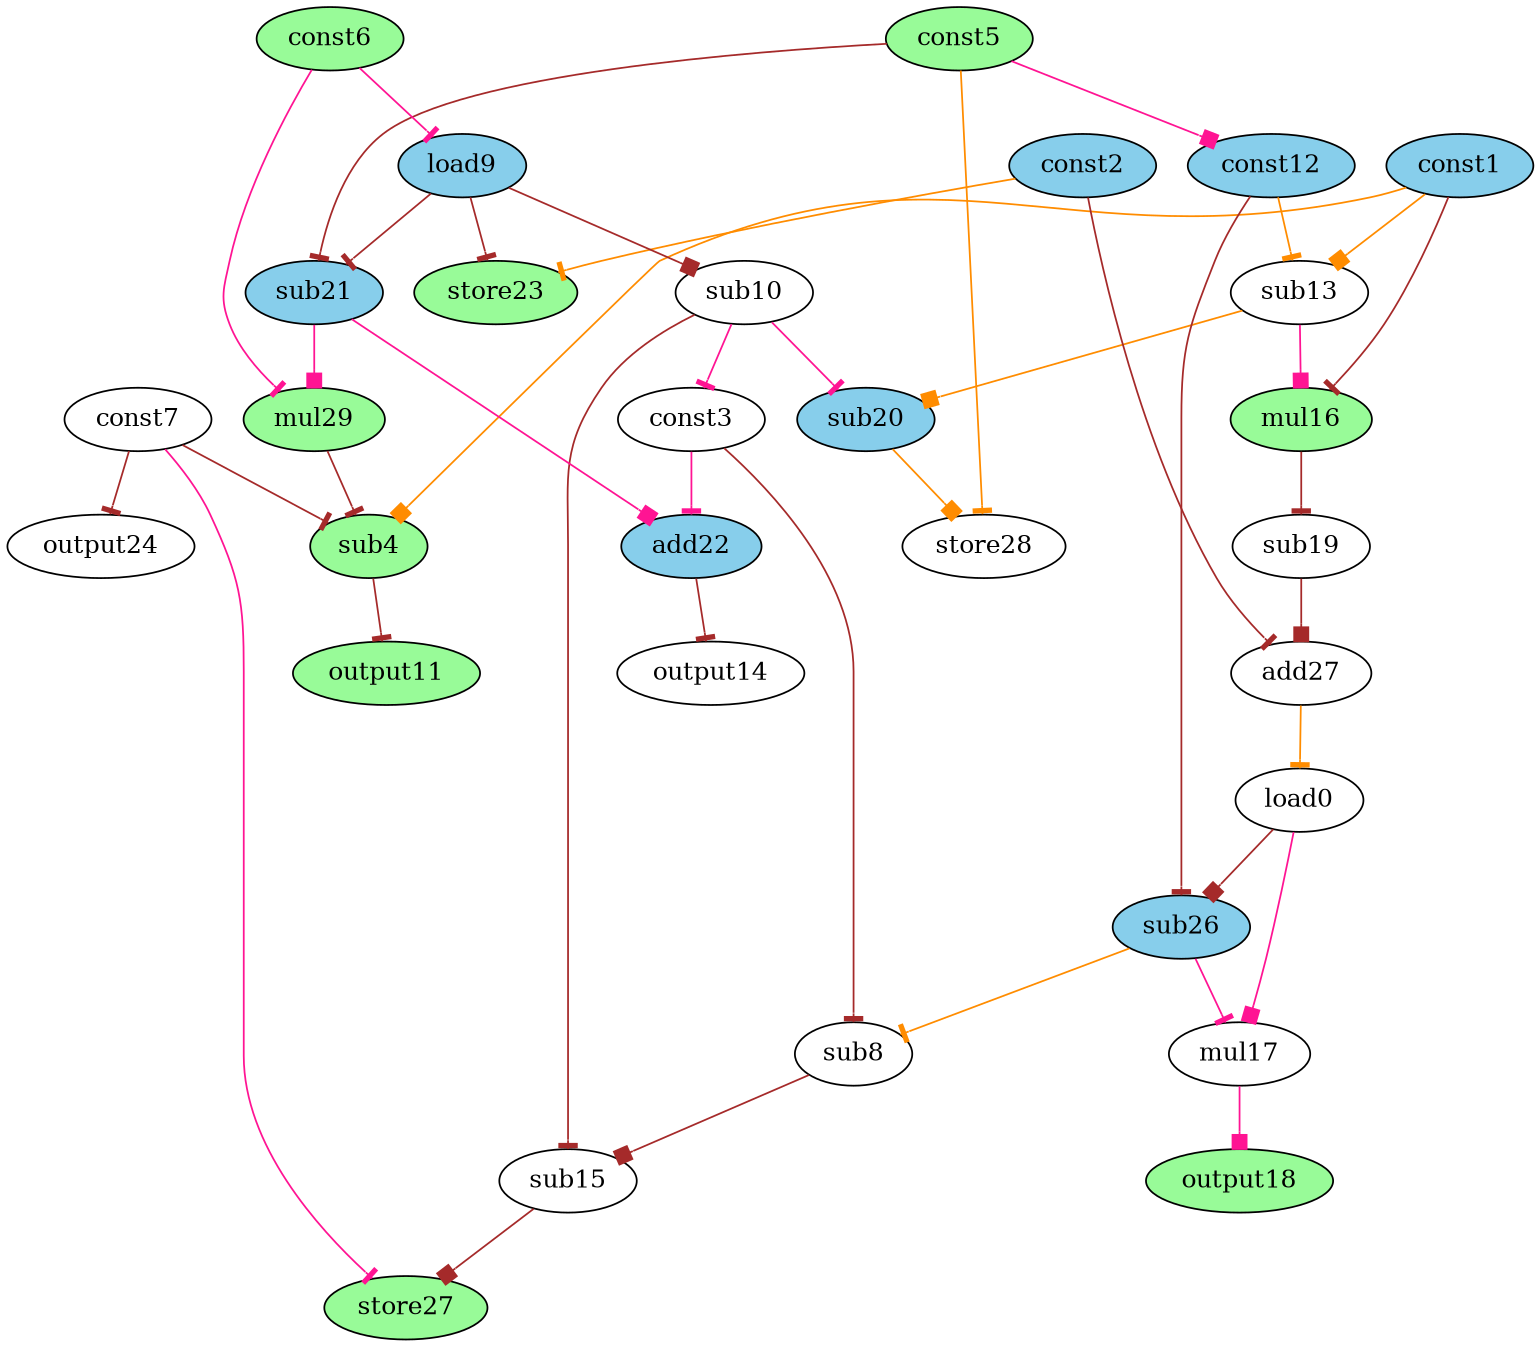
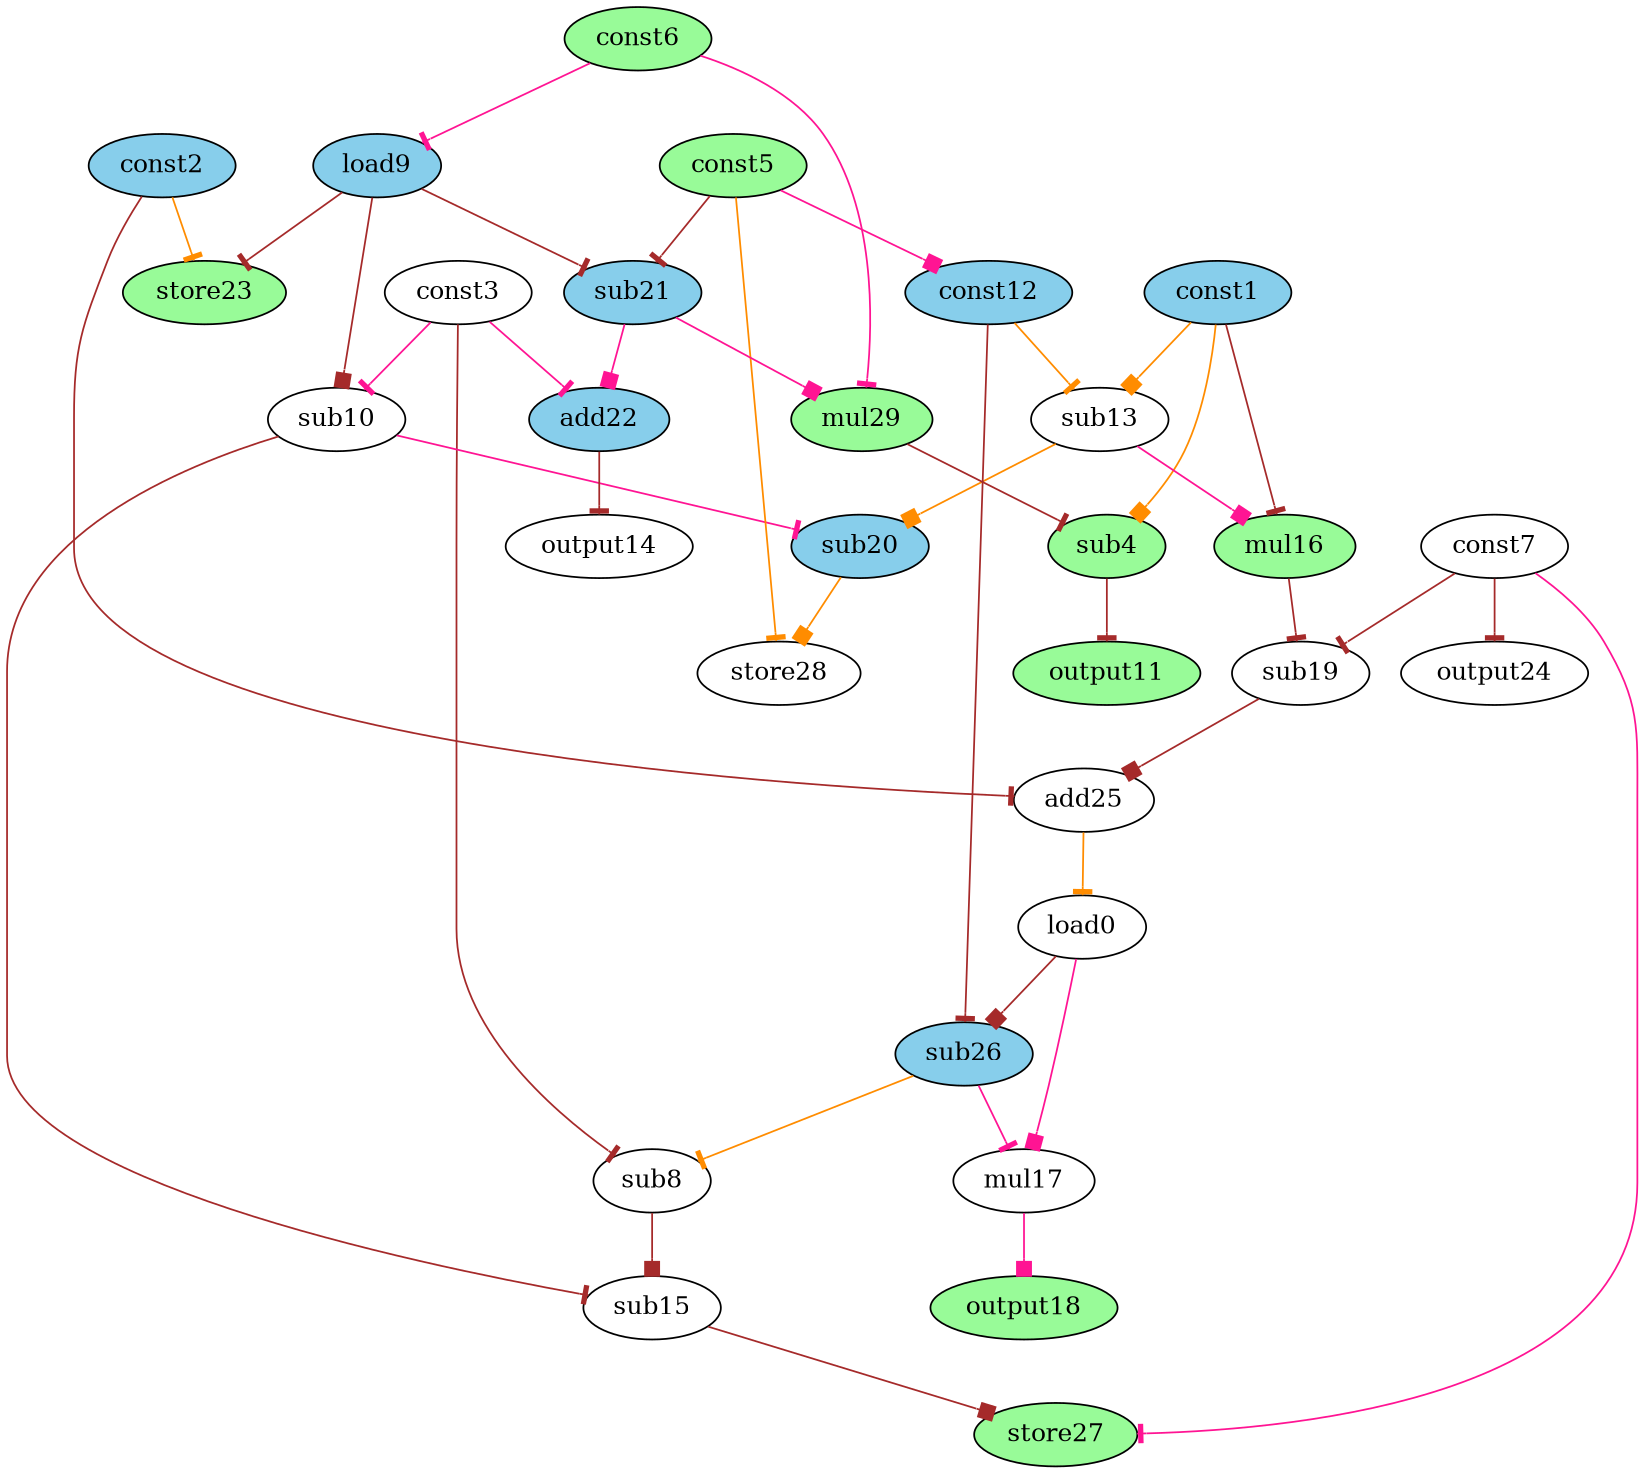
edge "sub10" -> "const3": reversed
edge "const7" -> "sub4": now "const7" -> "sub19"
node "add27": label "add27" -> "add25"
